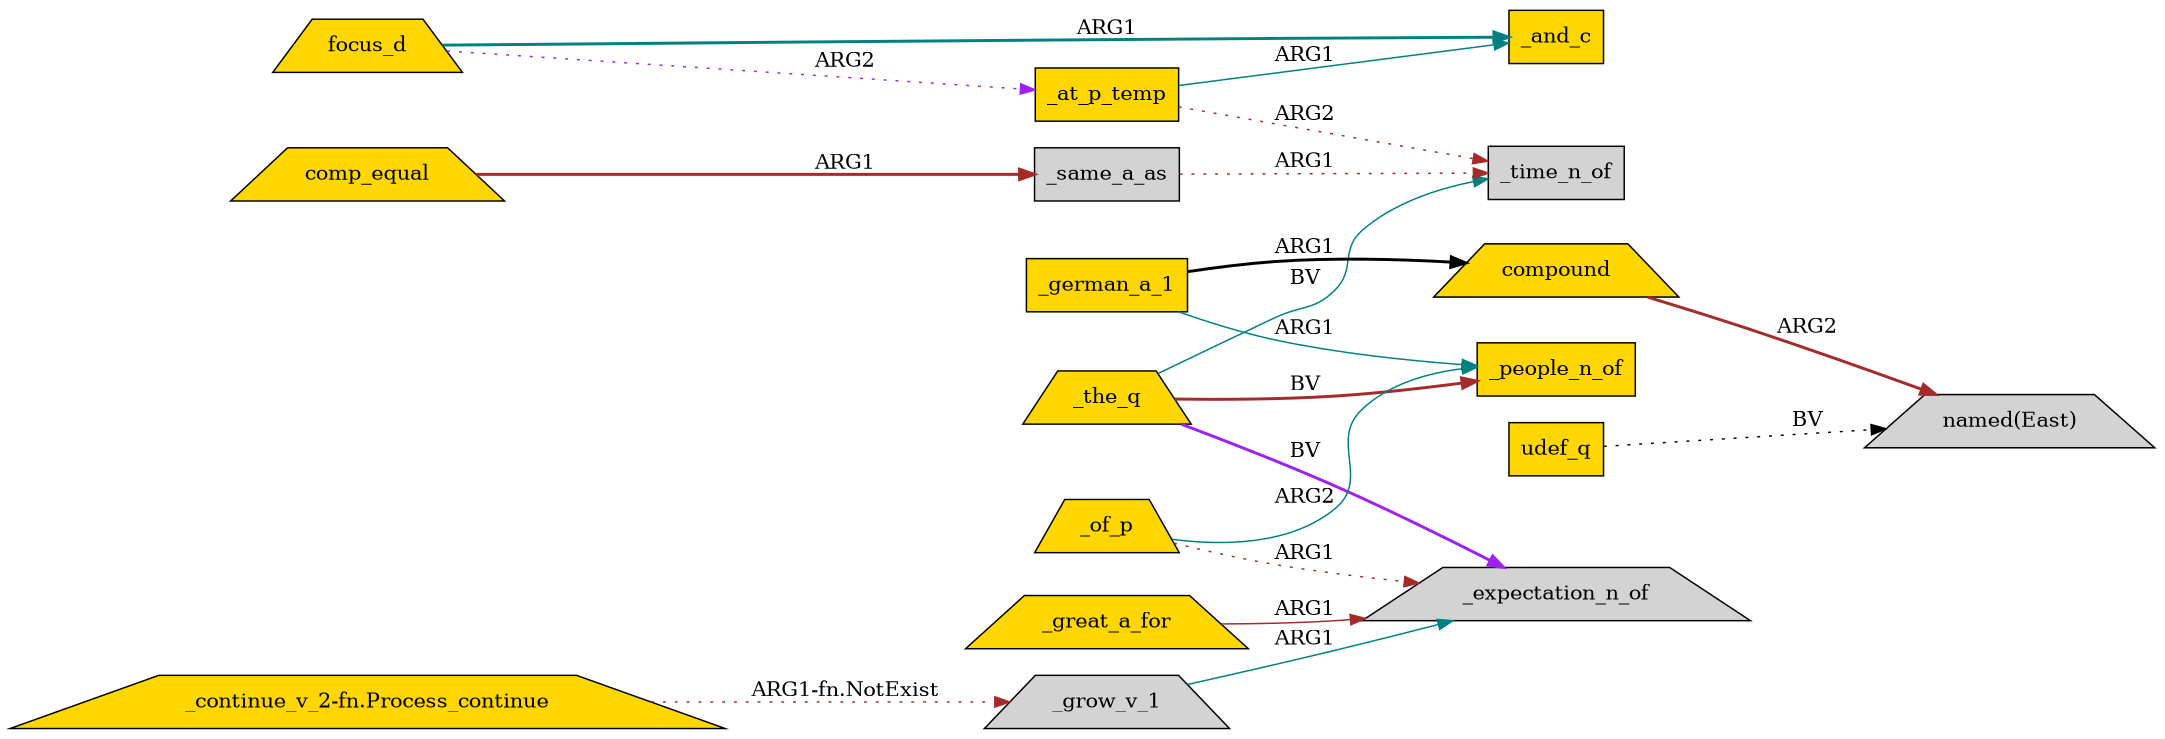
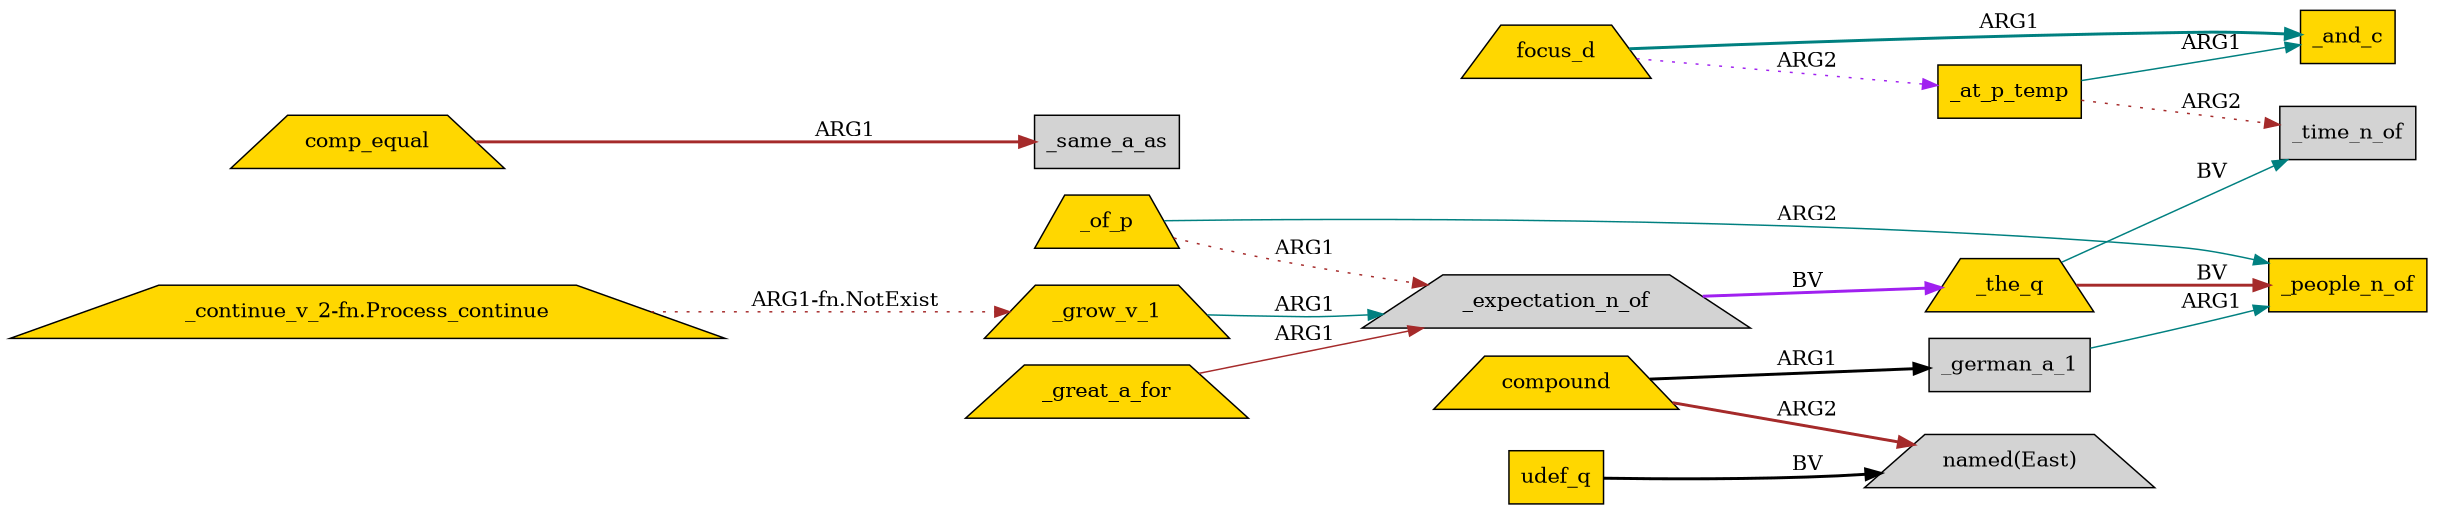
edge "_same_a_as" -> "_time_n_of": removed, label "ARG1"
edge "_german_a_1" -> "compound": reversed
node "_german_a_1": fillcolor gold -> lightgrey
edge "udef_q" -> "named(East)": style dotted -> bold
edge "_the_q" -> "_expectation_n_of": reversed
node "_grow_v_1": fillcolor lightgrey -> gold
